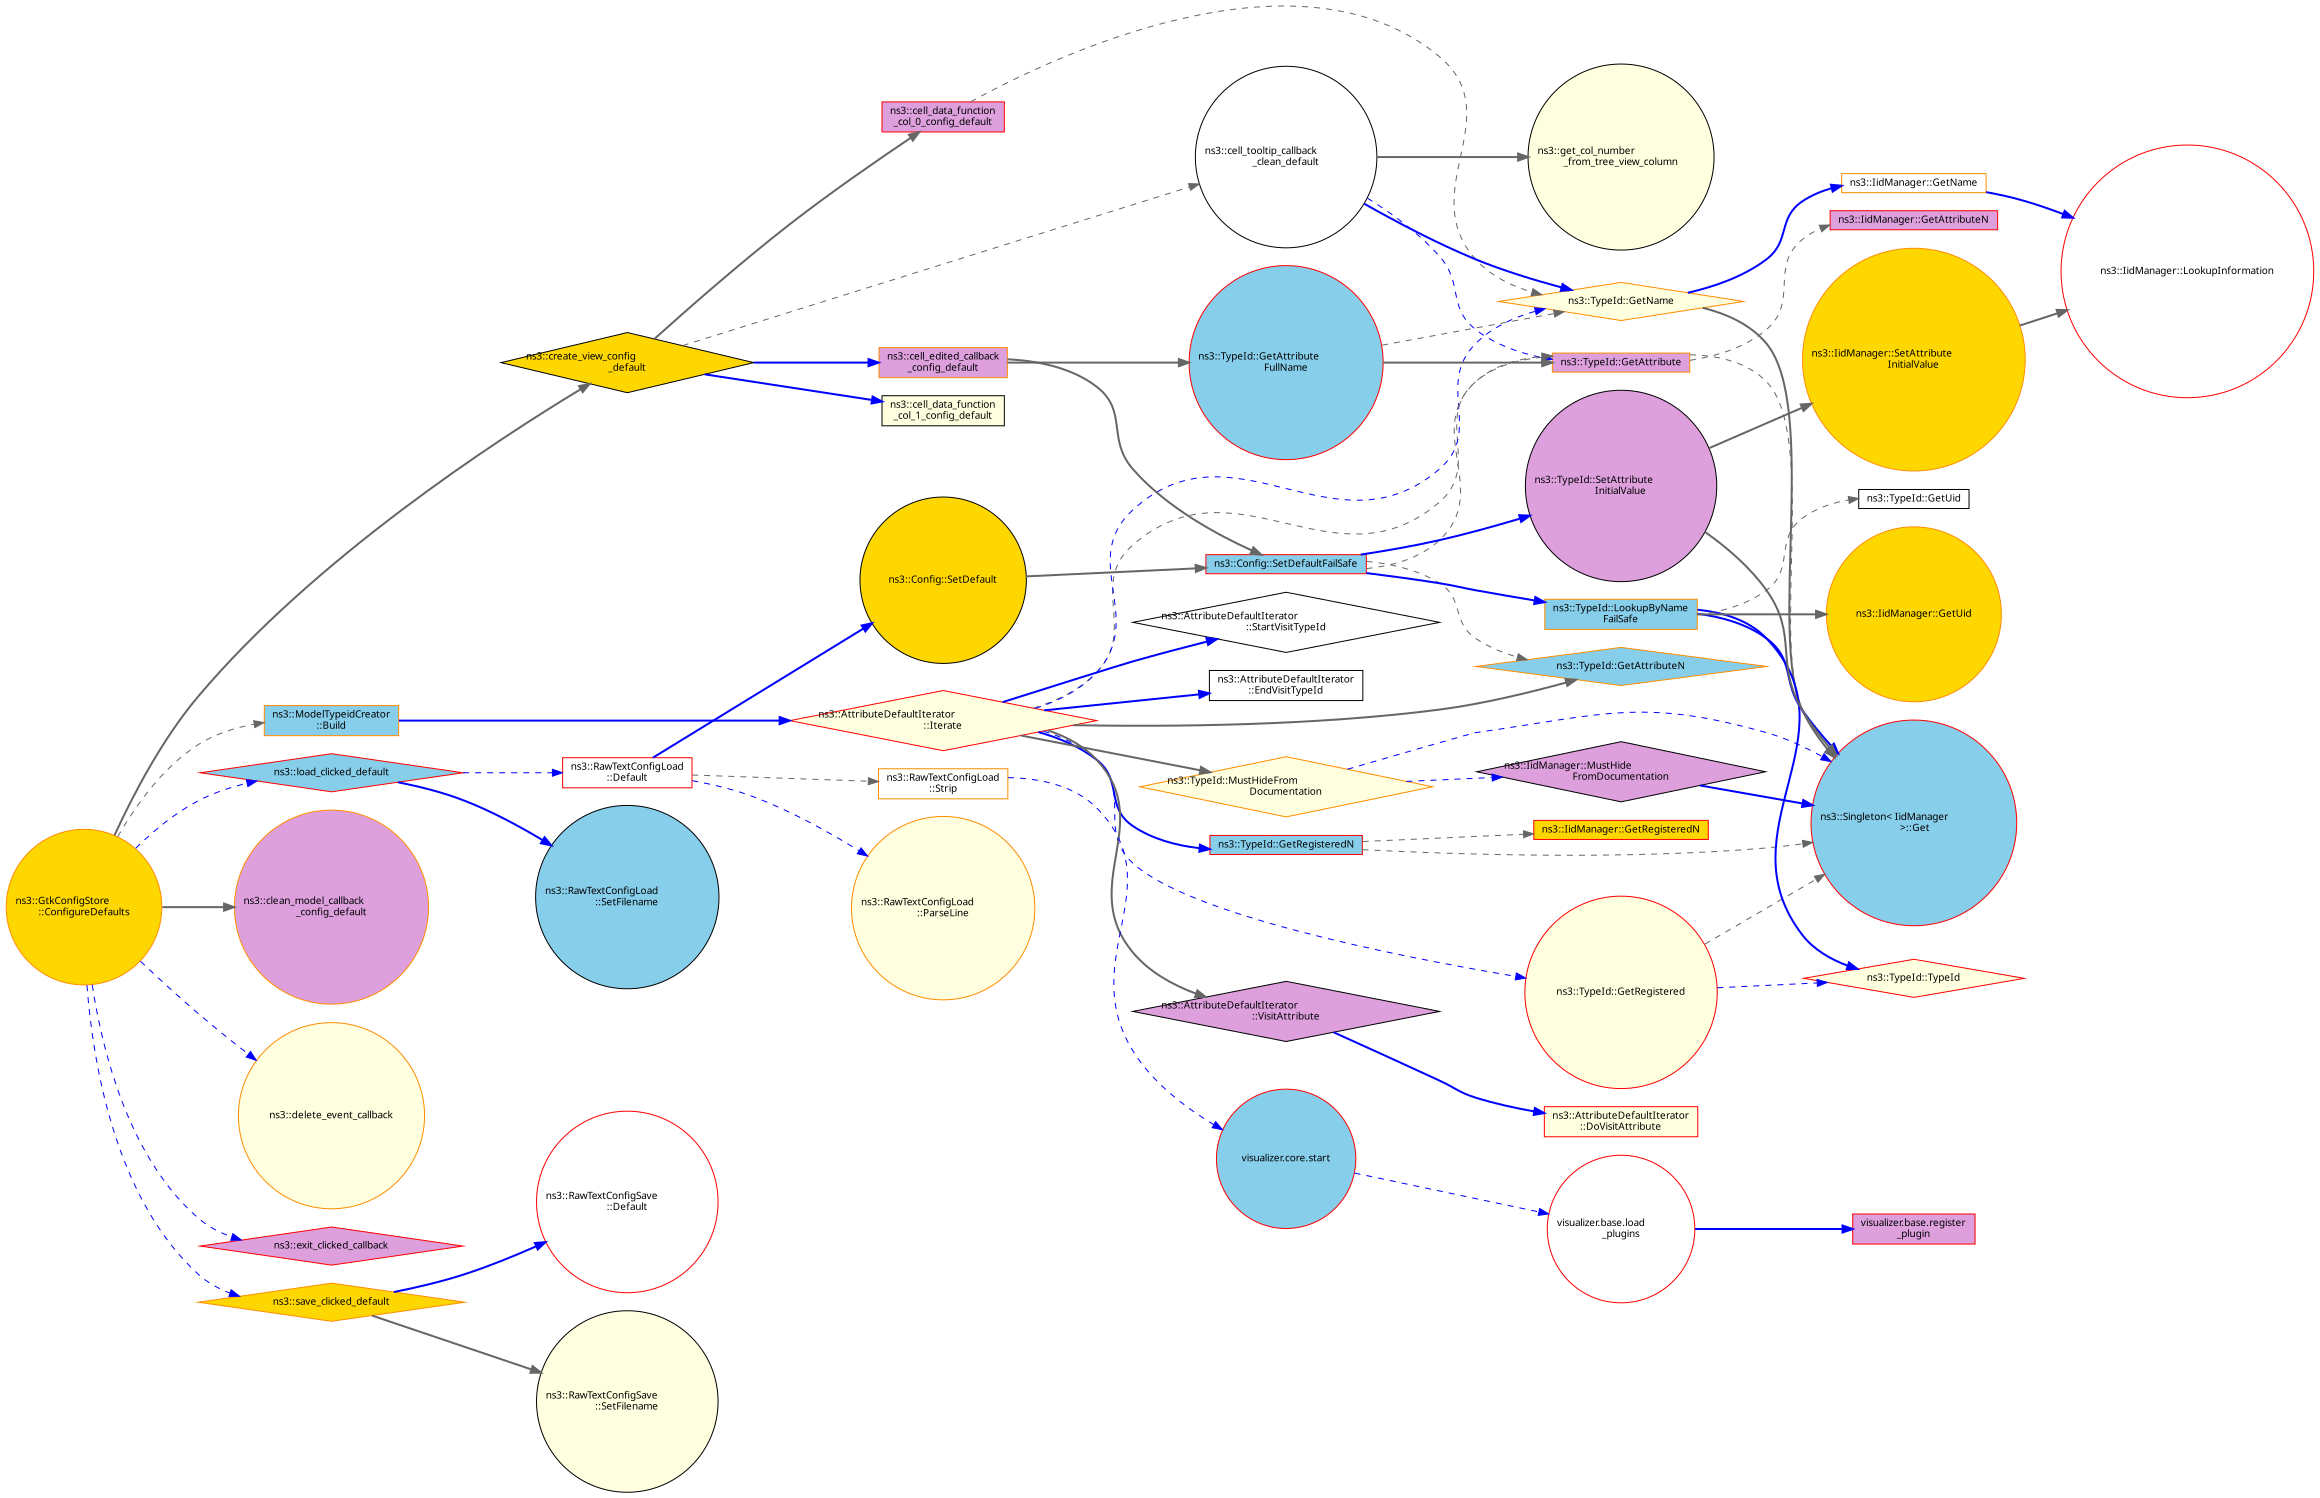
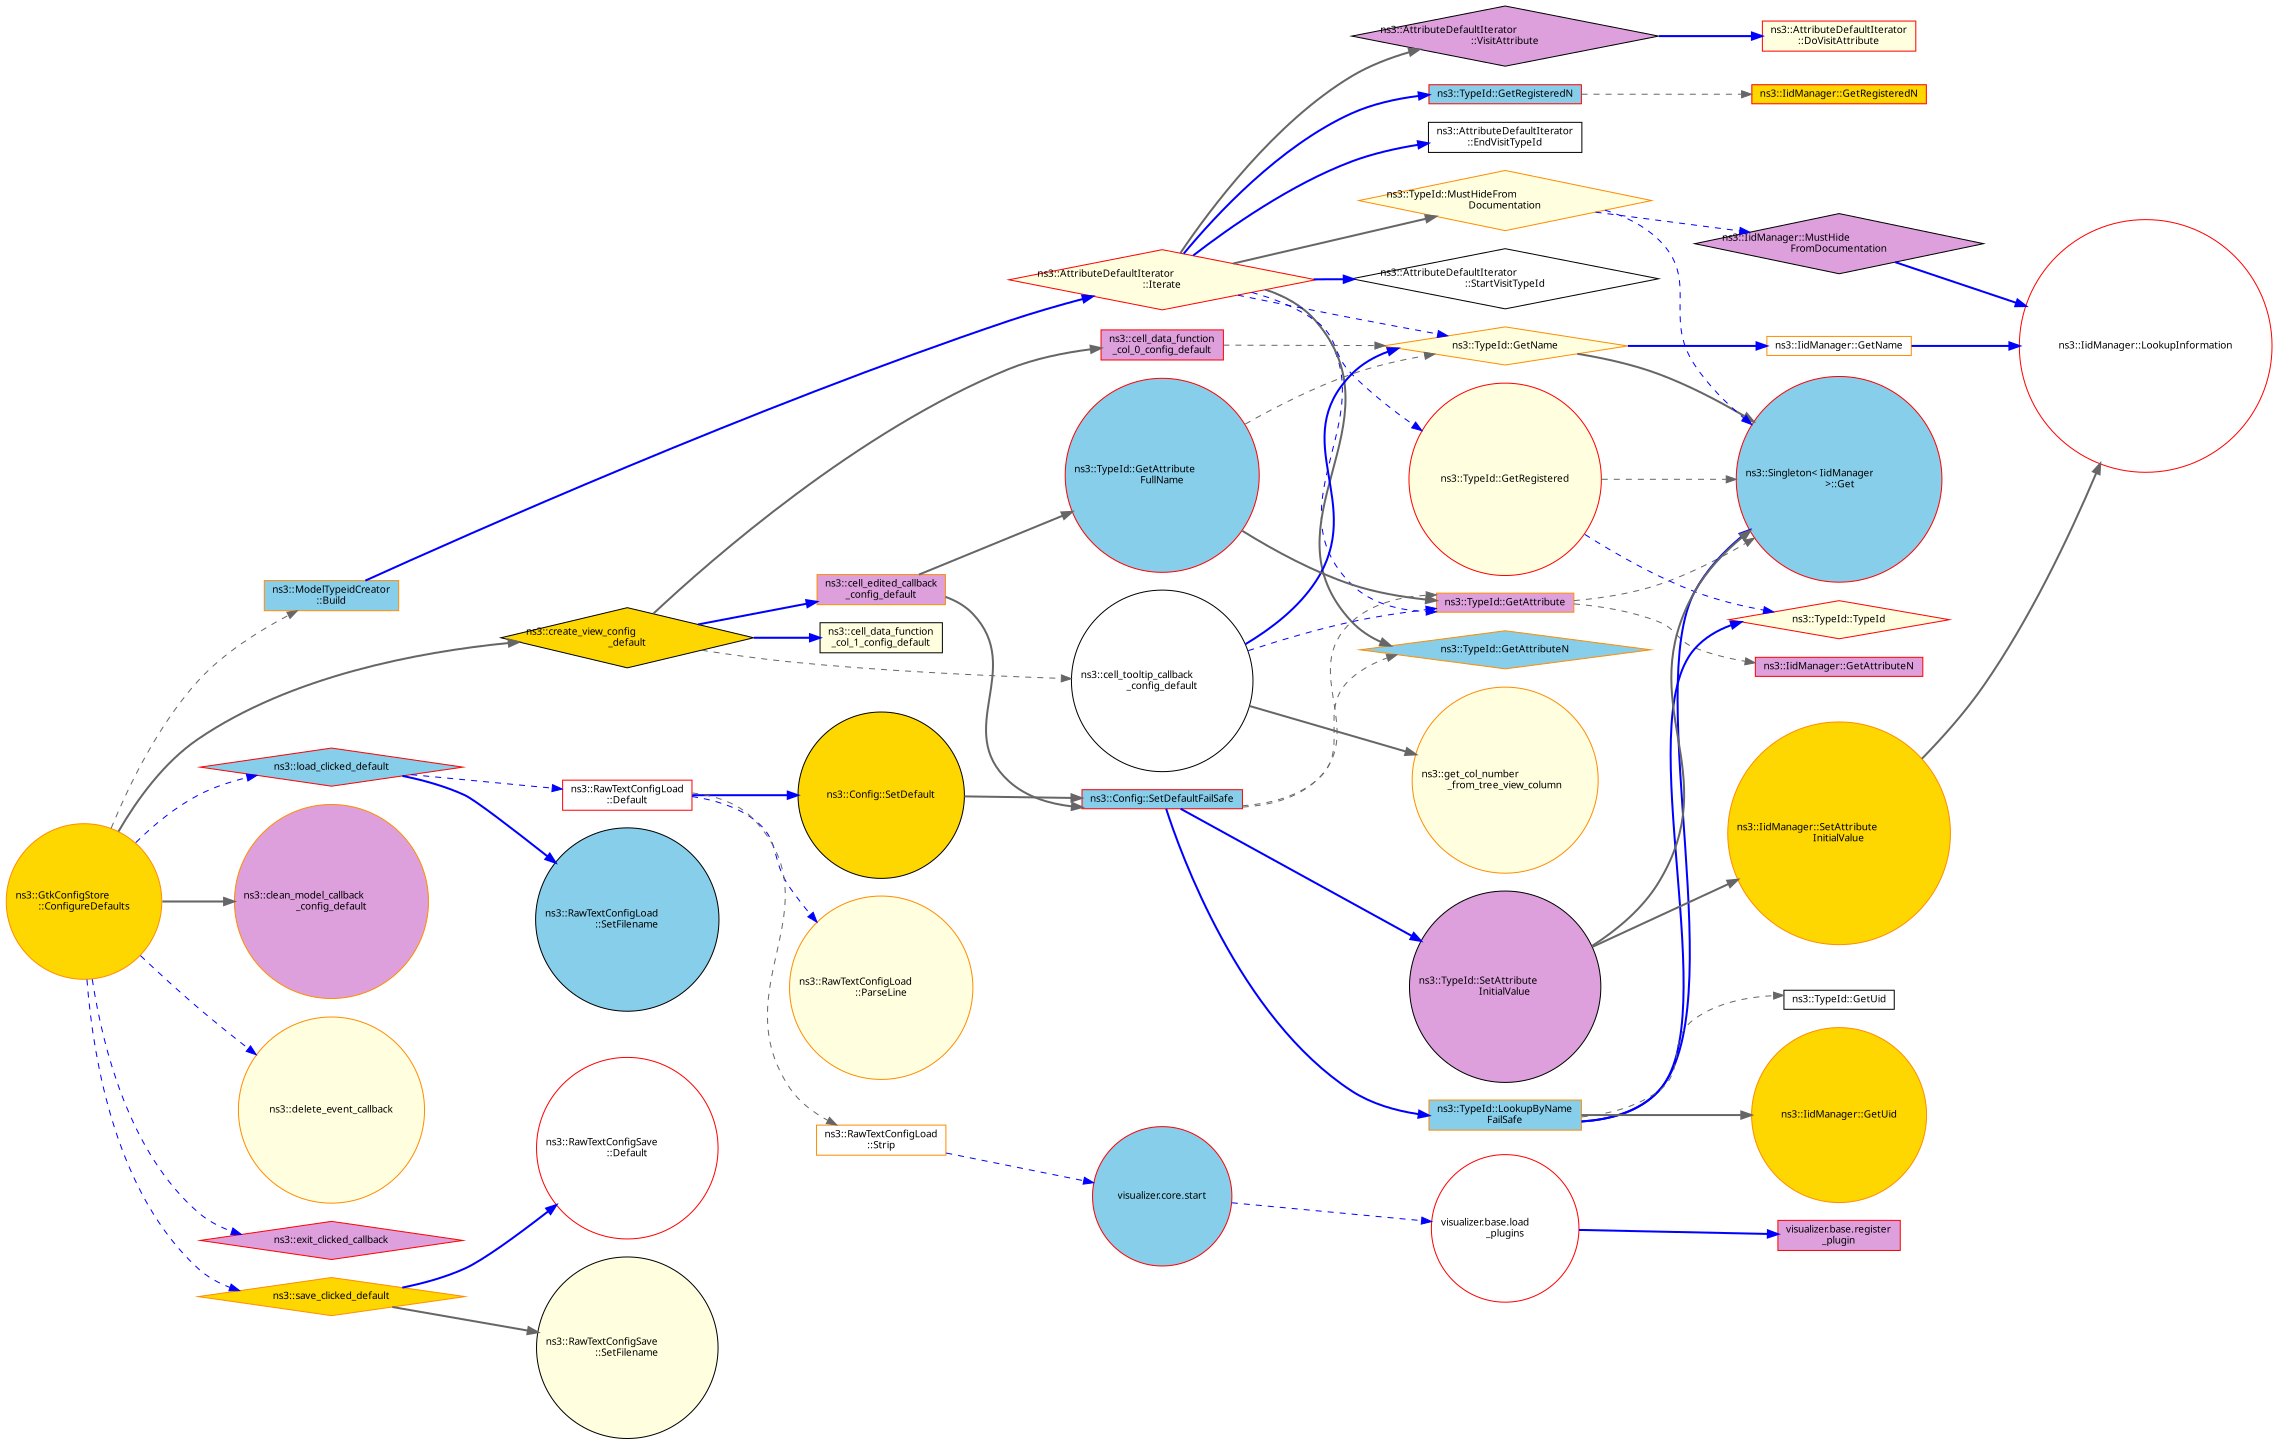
node "ns3::cell_tooltip_callback _clean_default": label "ns3::cell_tooltip_callback _clean_default" -> "ns3::cell_tooltip_callback _config_default"
node "ns3::get_col_number _from_tree_view_column": color black -> darkorange
edge "ns3::AttributeDefaultIterator ::Iterate" -> "ns3::TypeId::GetAttribute": color gray40 -> blue
edge "ns3::IidManager::MustHide FromDocumentation" -> "ns3::Singleton< IidManager >::Get": now "ns3::IidManager::MustHide FromDocumentation" -> "ns3::IidManager::LookupInformation"
edge "ns3::TypeId::GetRegisteredN" -> "ns3::Singleton< IidManager >::Get": removed
